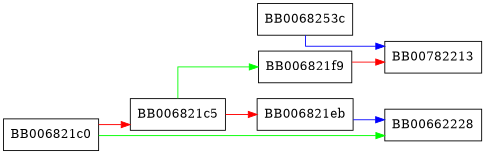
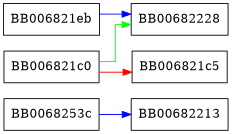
node "BB00782213": label "BB00782213" -> "BB00682213"
node "BB006821f9": removed
edge "BB006821c5" -> "BB006821eb": removed
node "BB00662228": label "BB00662228" -> "BB00682228"
